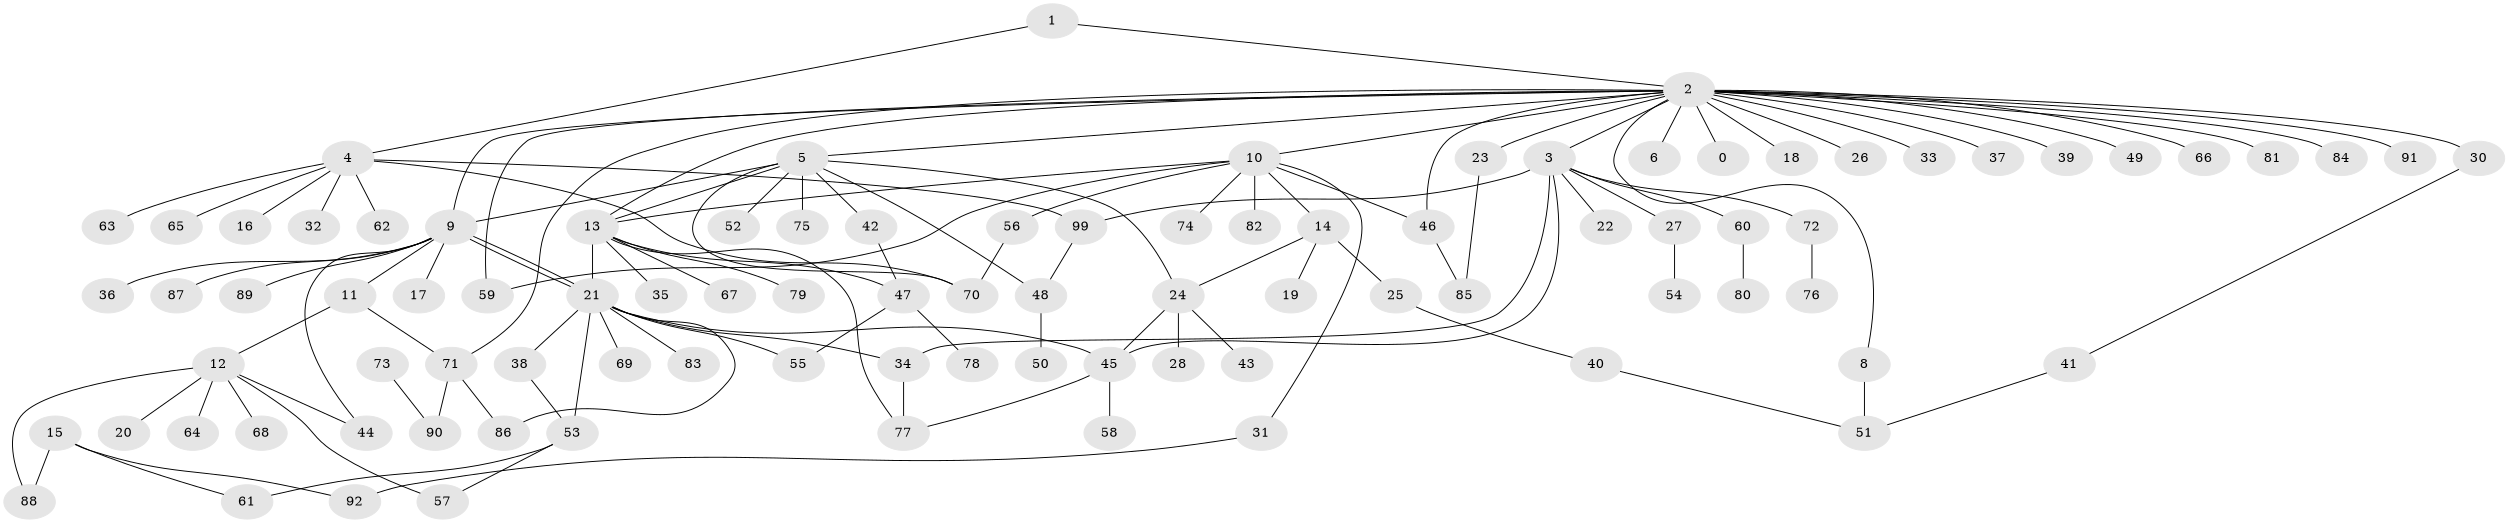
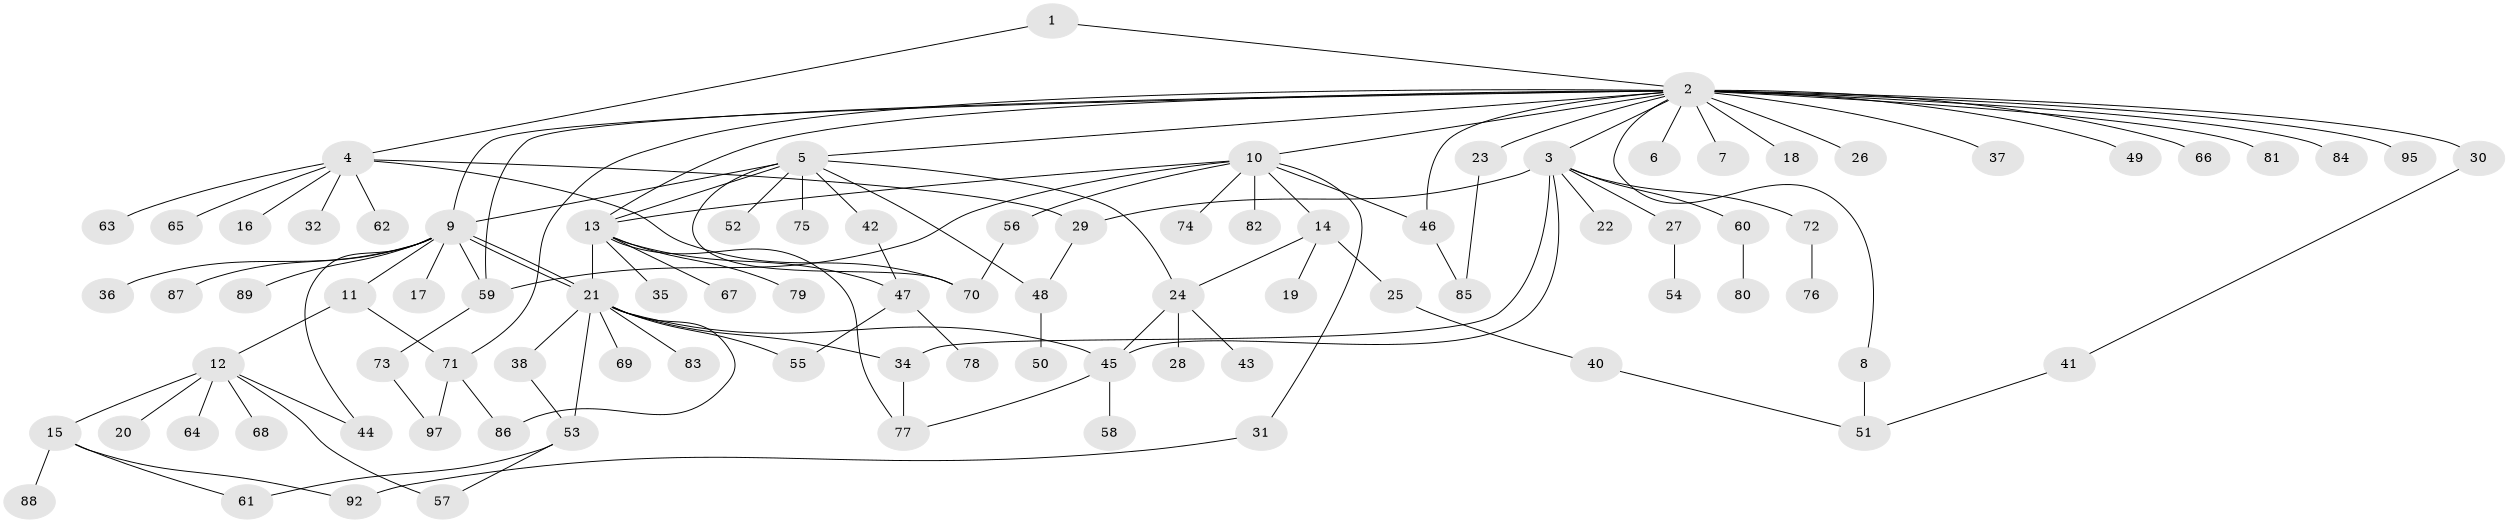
node "0": label "0" -> "7"
node "33": removed
node "39": removed
node "91": label "91" -> "95"
node "99": label "99" -> "29"
edge "9" -- "59": added
edge "59" -- "73": added
edge "12" -- "88": now "12" -- "15"
node "90": label "90" -> "97"
